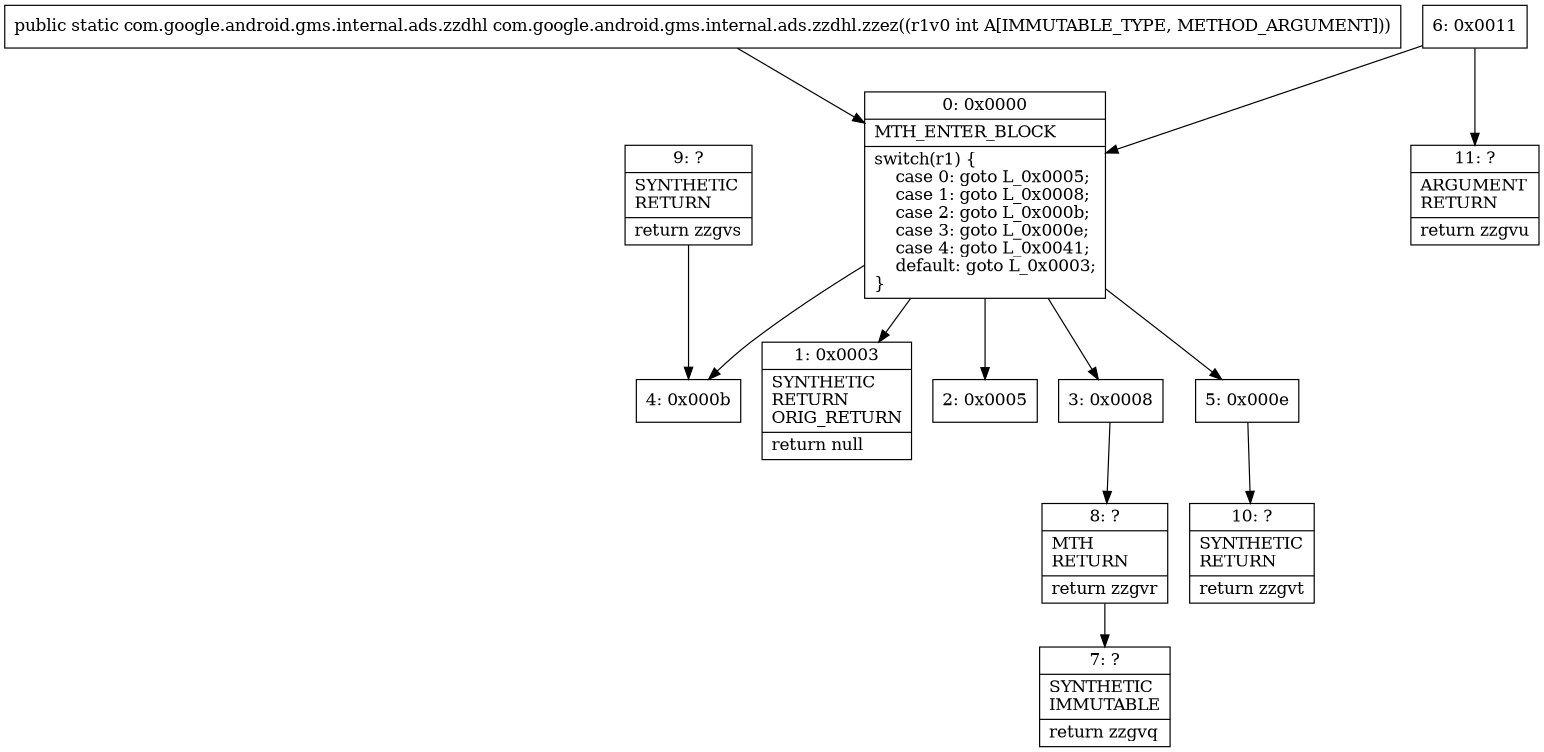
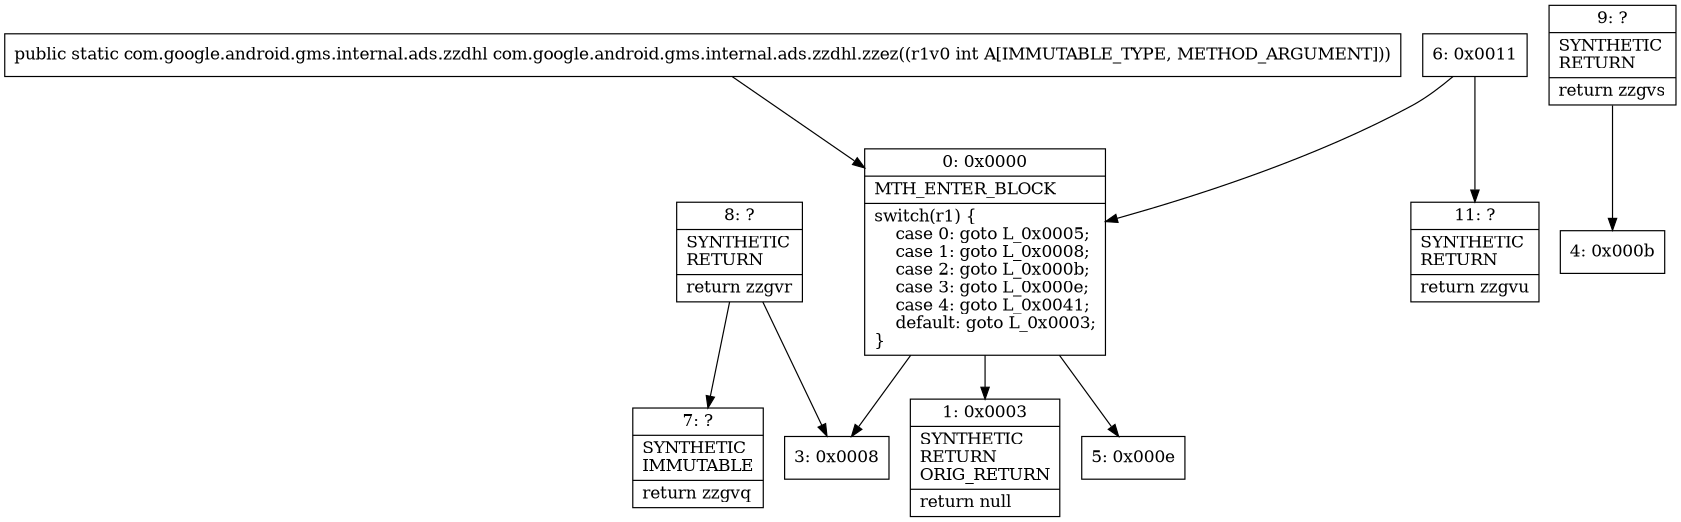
node "11: ?": text "ARGUMENT" -> "SYNTHETIC"
edge "0: 0x0000" -> "4: 0x000b": removed
node "2: 0x0005": removed
edge "3: 0x0008" -> "8: ?": reversed
node "8: ?": text "MTH" -> "SYNTHETIC"
node "10: ?": removed
